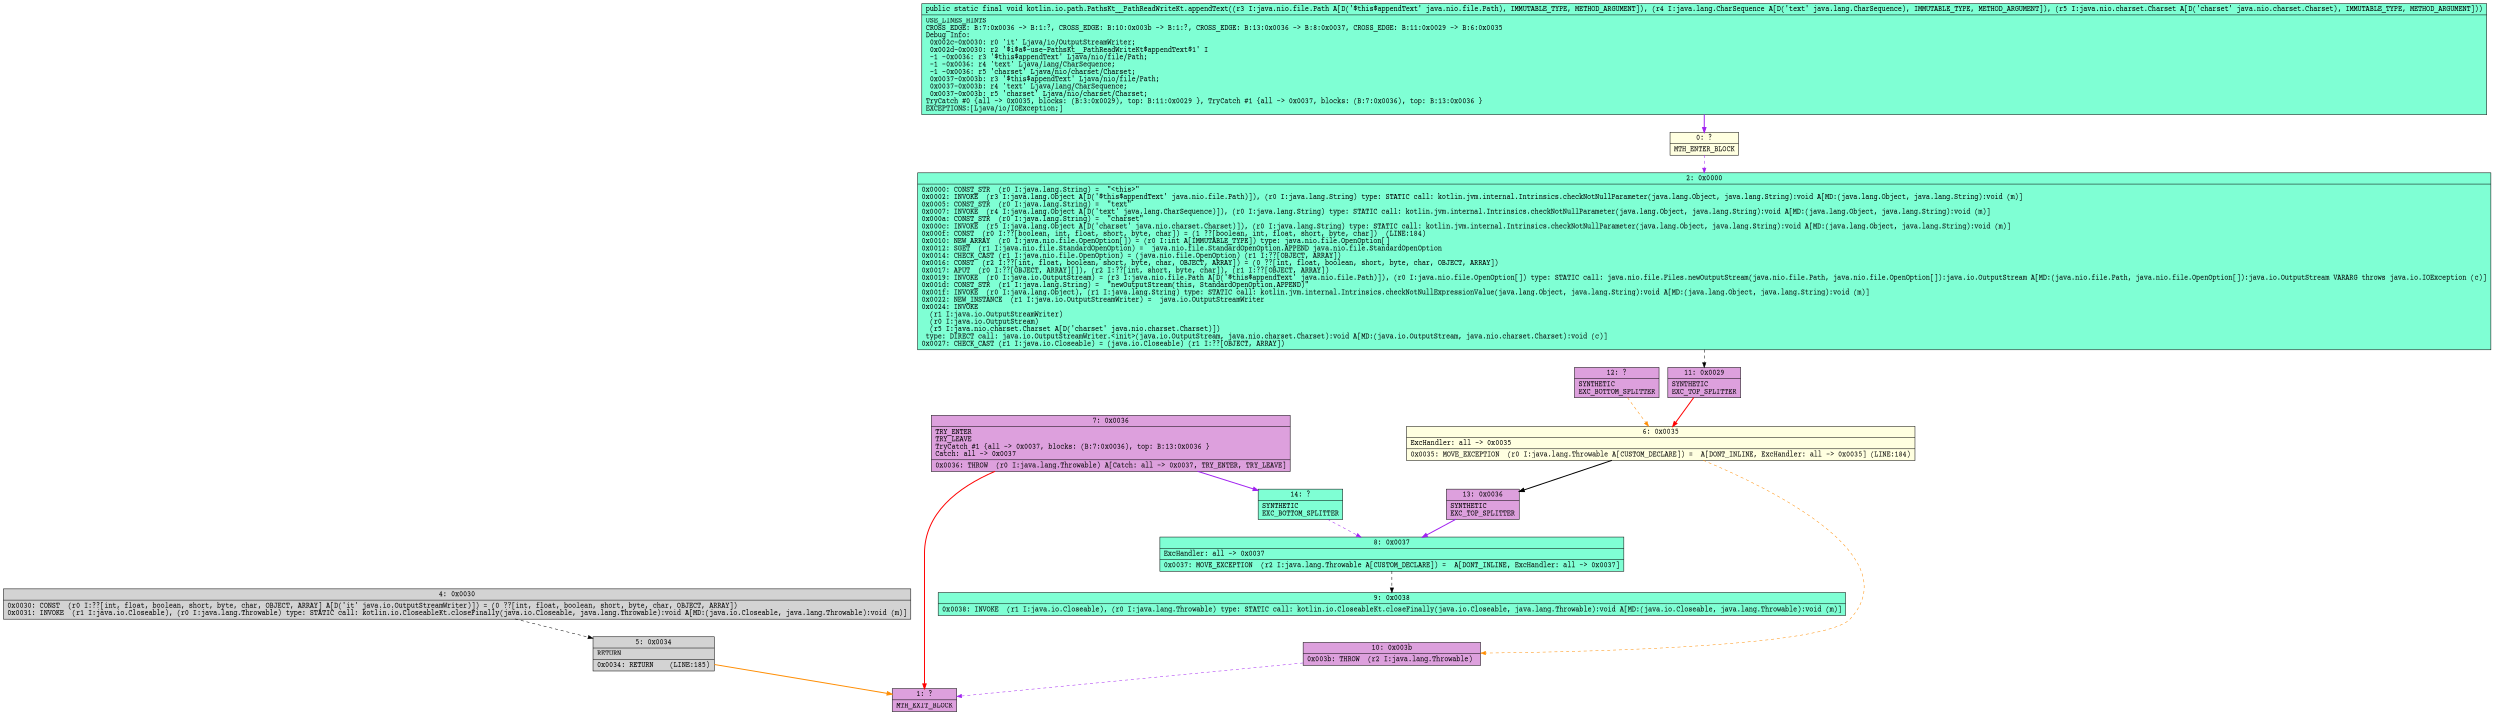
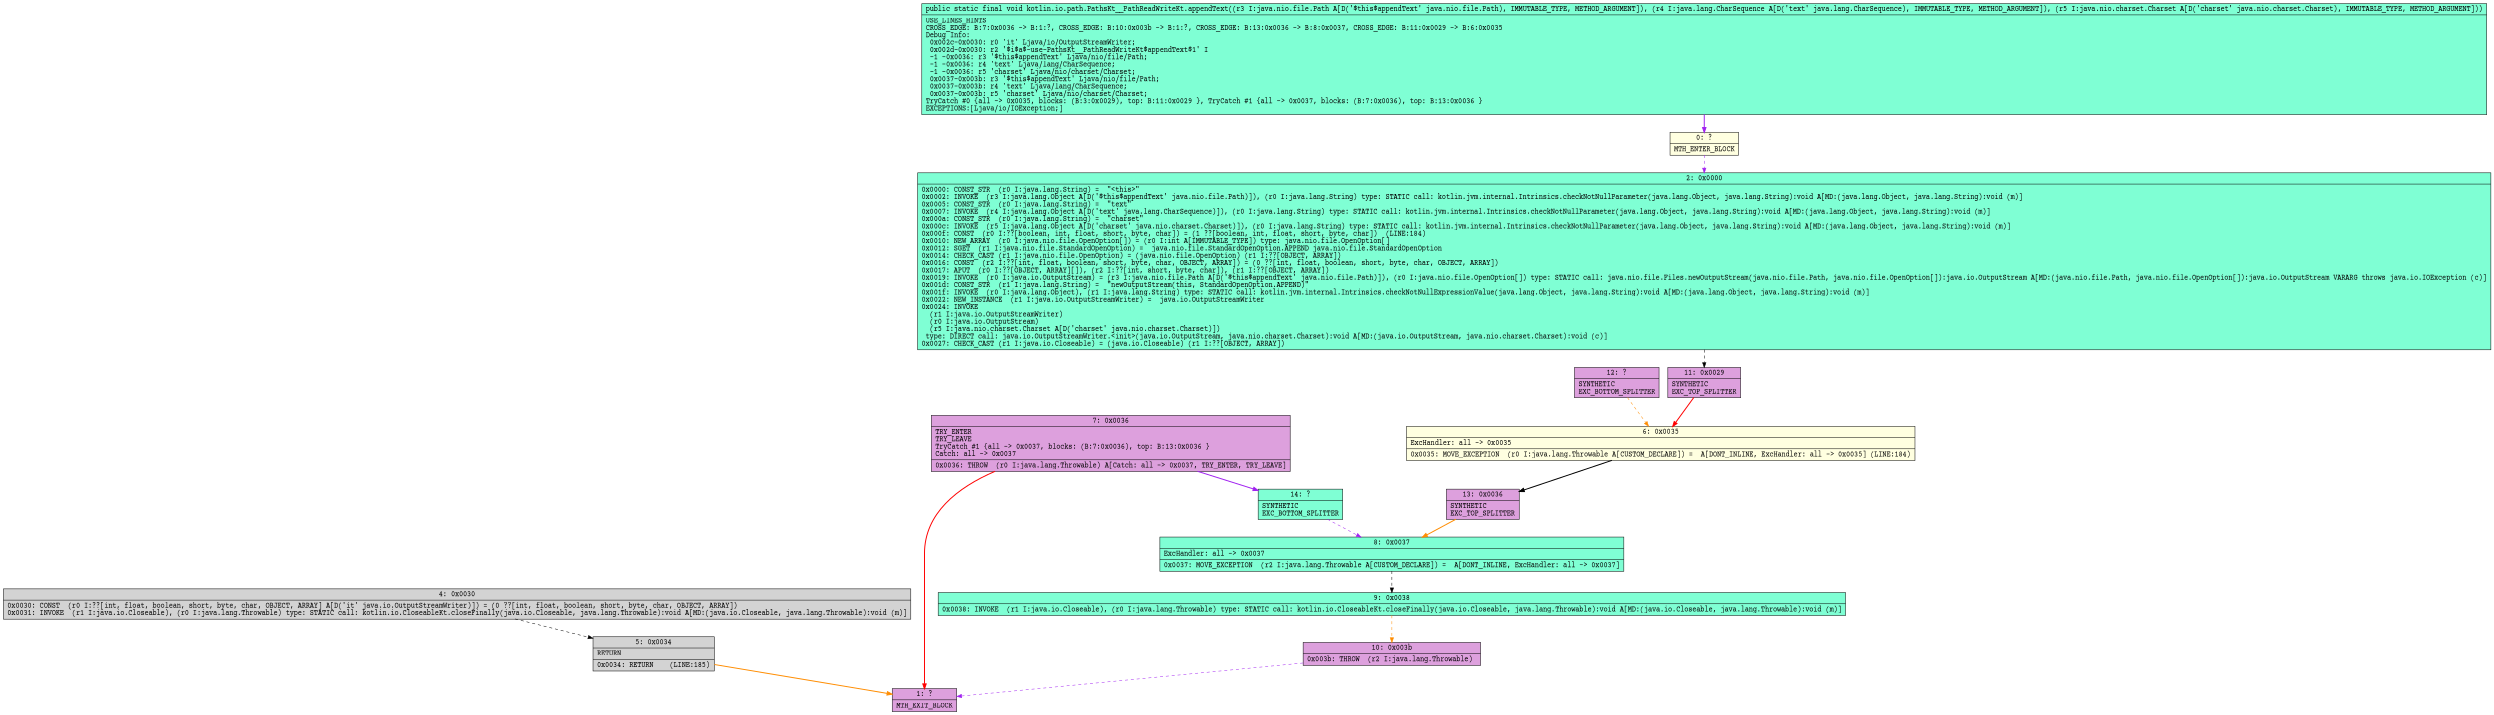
edge "13: 0x0036" -> "8: 0x0037": color purple -> darkorange
edge "6: 0x0035" -> "10: 0x003b": now "9: 0x0038" -> "10: 0x003b"
